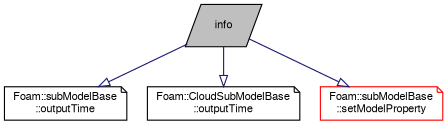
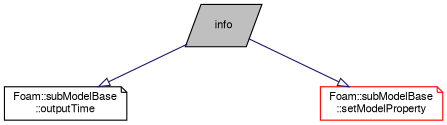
node "Foam::CloudSubModelBase ::outputTime": removed
